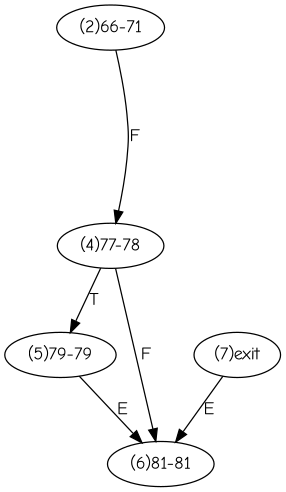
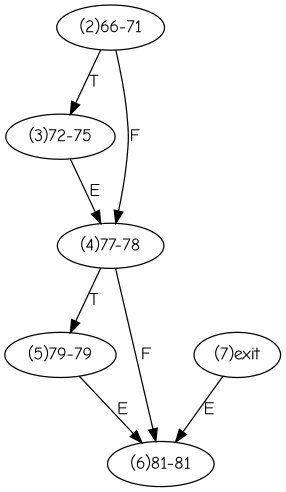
node "(3)72-75": added
